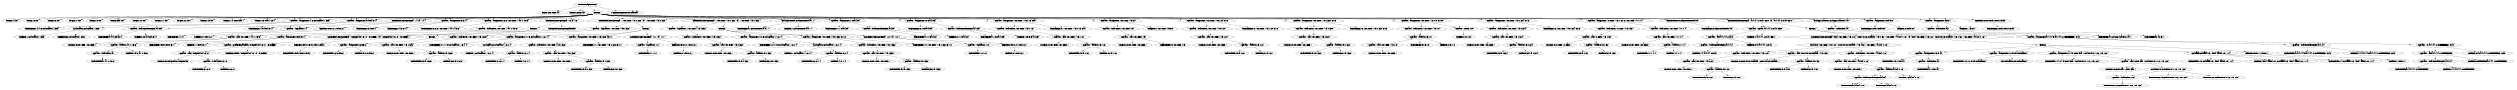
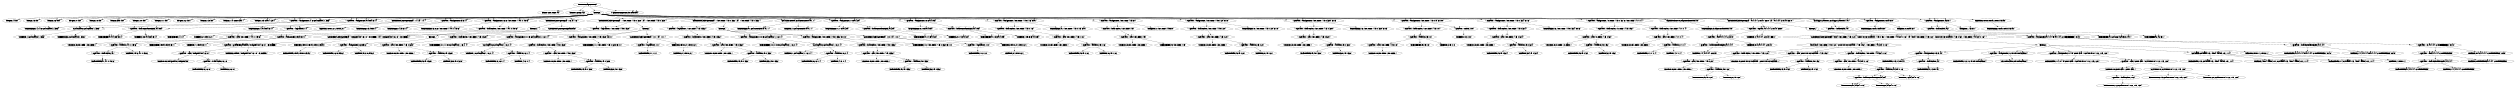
node "(LOCAL,v6: int)": label "(LOCAL,v6: int)" -> "(LOCAL,v6: and)"
edge "(<operator>.cast,(_DWORD *)(v5 + 8))" -> "(<operator>.addition,v5 + 8)": reversed
